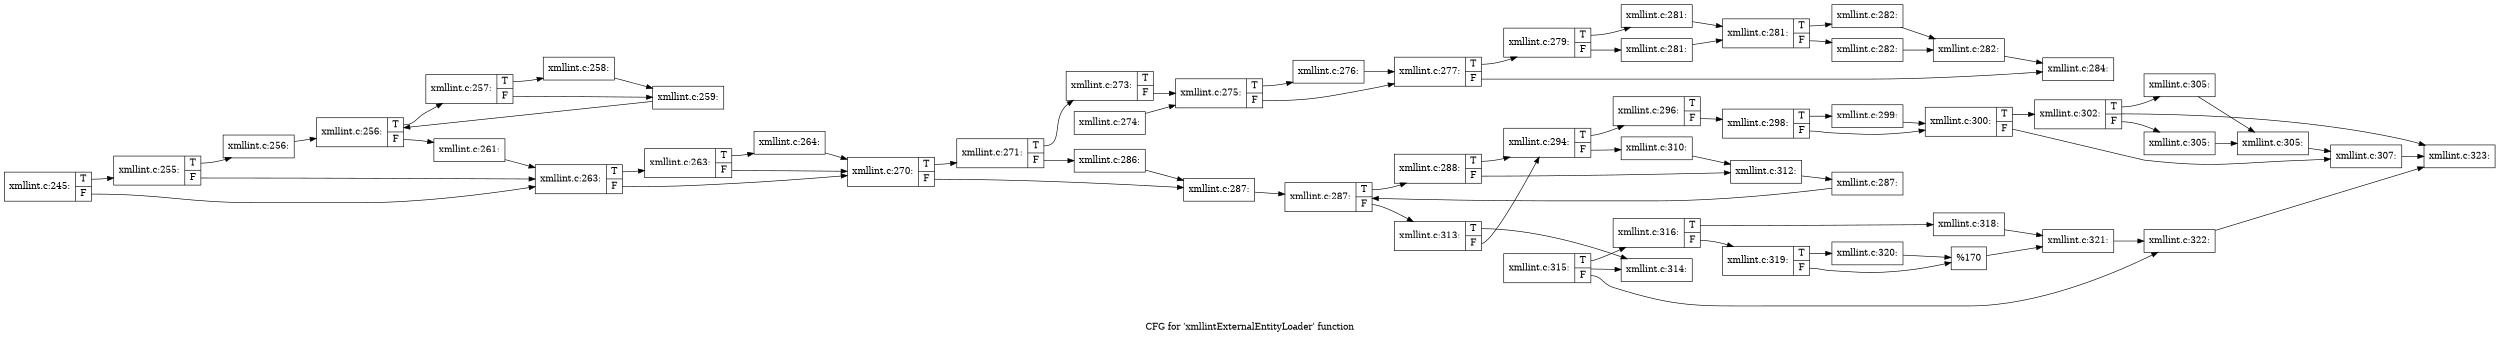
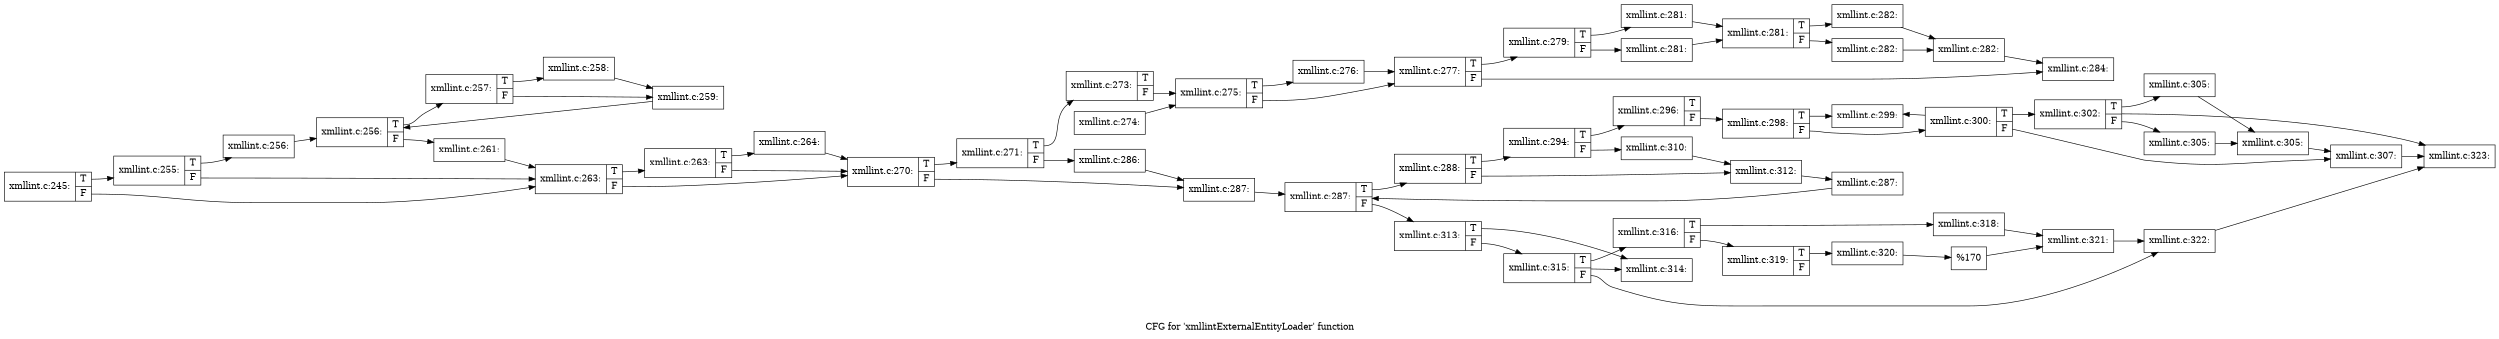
edge "xmllint.c:299:" -> "xmllint.c:300:": reversed
edge "xmllint.c:313:" -> "xmllint.c:294:": now "xmllint.c:313:" -> "xmllint.c:315:"
edge "xmllint.c:319:" -> "%170": removed
